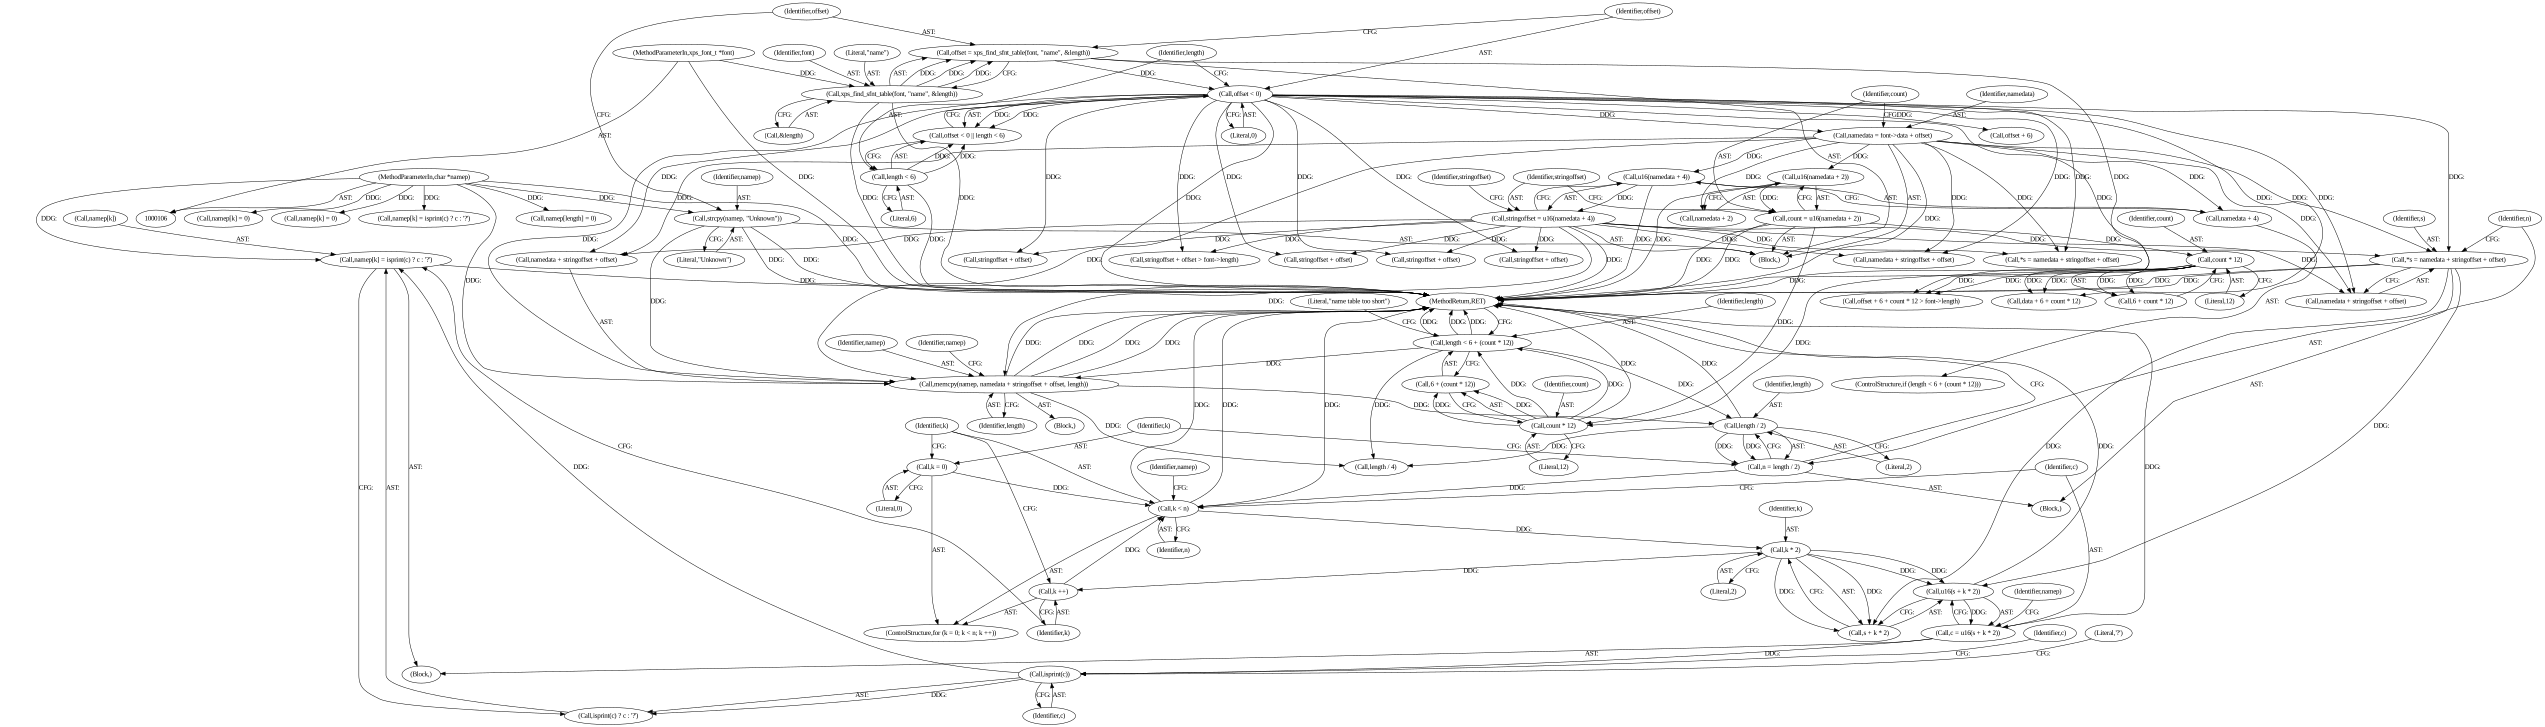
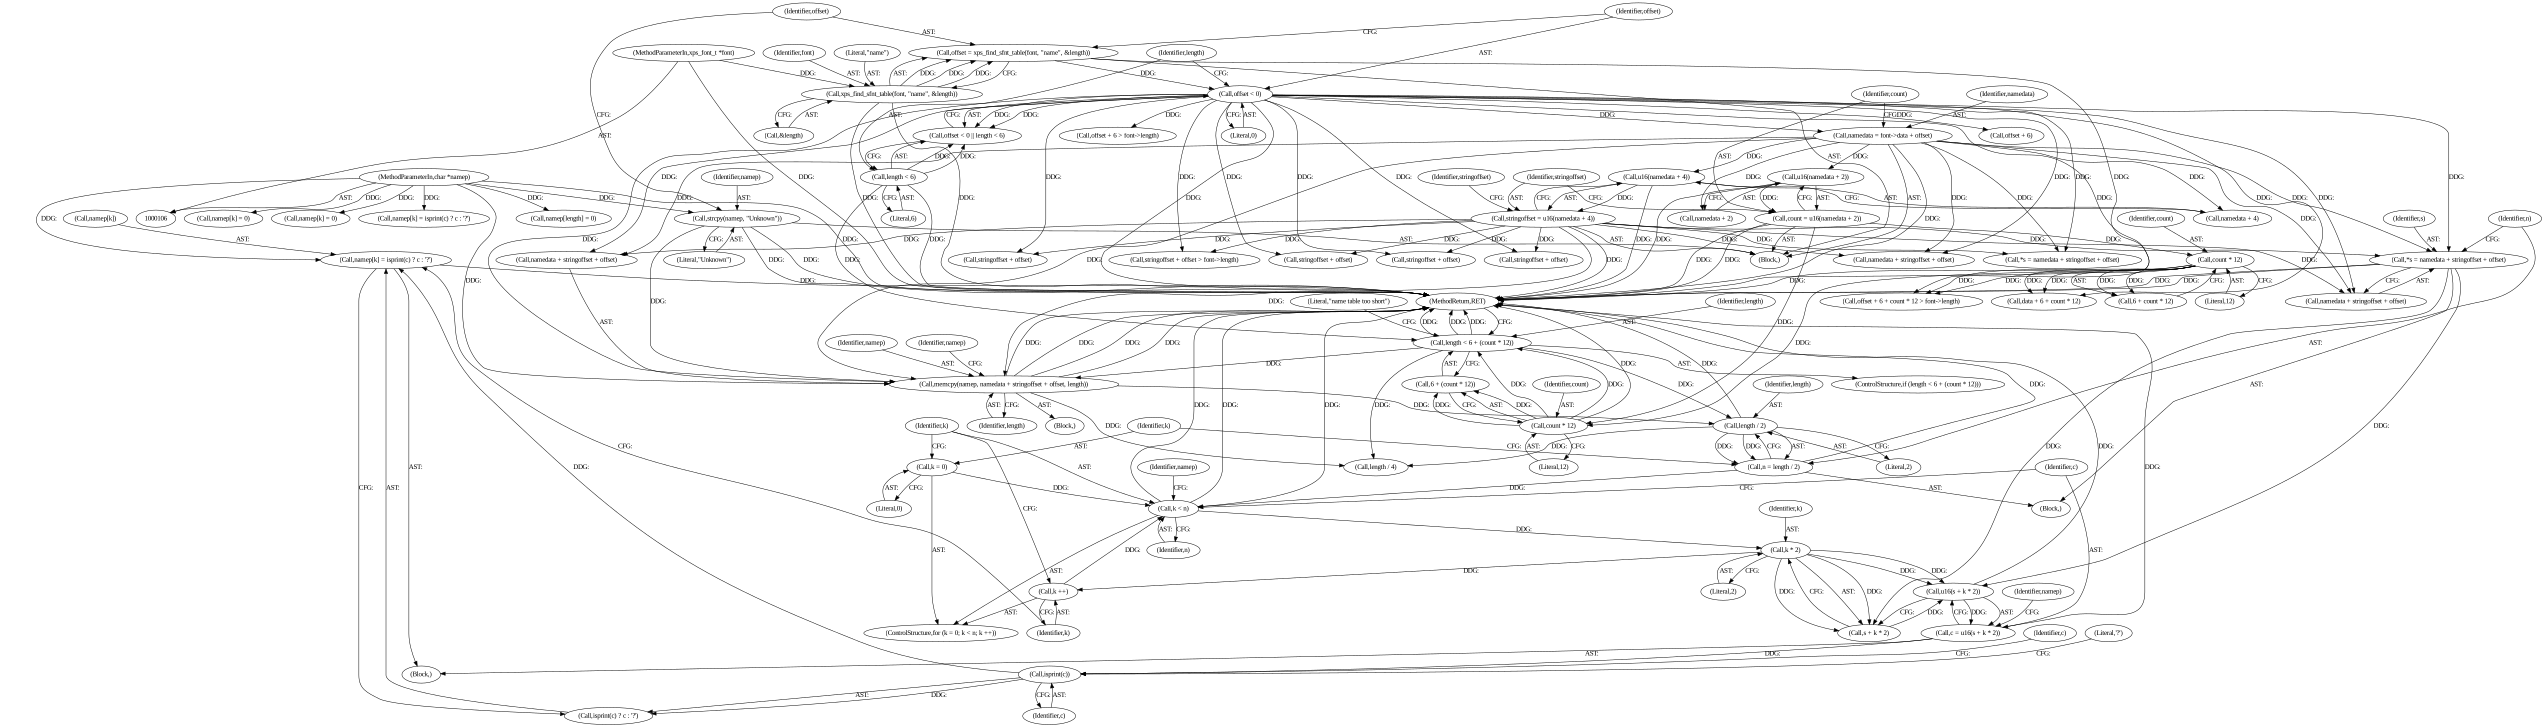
node "(Call,offset + 6 > font->length)": added
edge "(Call,namedata + 4)" -> "(ControlStructure,if (length < 6 + (count * 12)))": now "(Call,length < 6 + (count * 12))" -> "(ControlStructure,if (length < 6 + (count * 12)))"
edge "(Call,length < 6)" -> "(Call,length < 6 + (count * 12))": added, label "DDG:"
edge "(Call,n = length / 2)" -> "(MethodReturn,RET)": label "CFG: " -> "DDG: "
edge "(Call,s + k * 2)" -> "(Call,u16(s + k * 2))": label "AST: " -> "DDG: "
